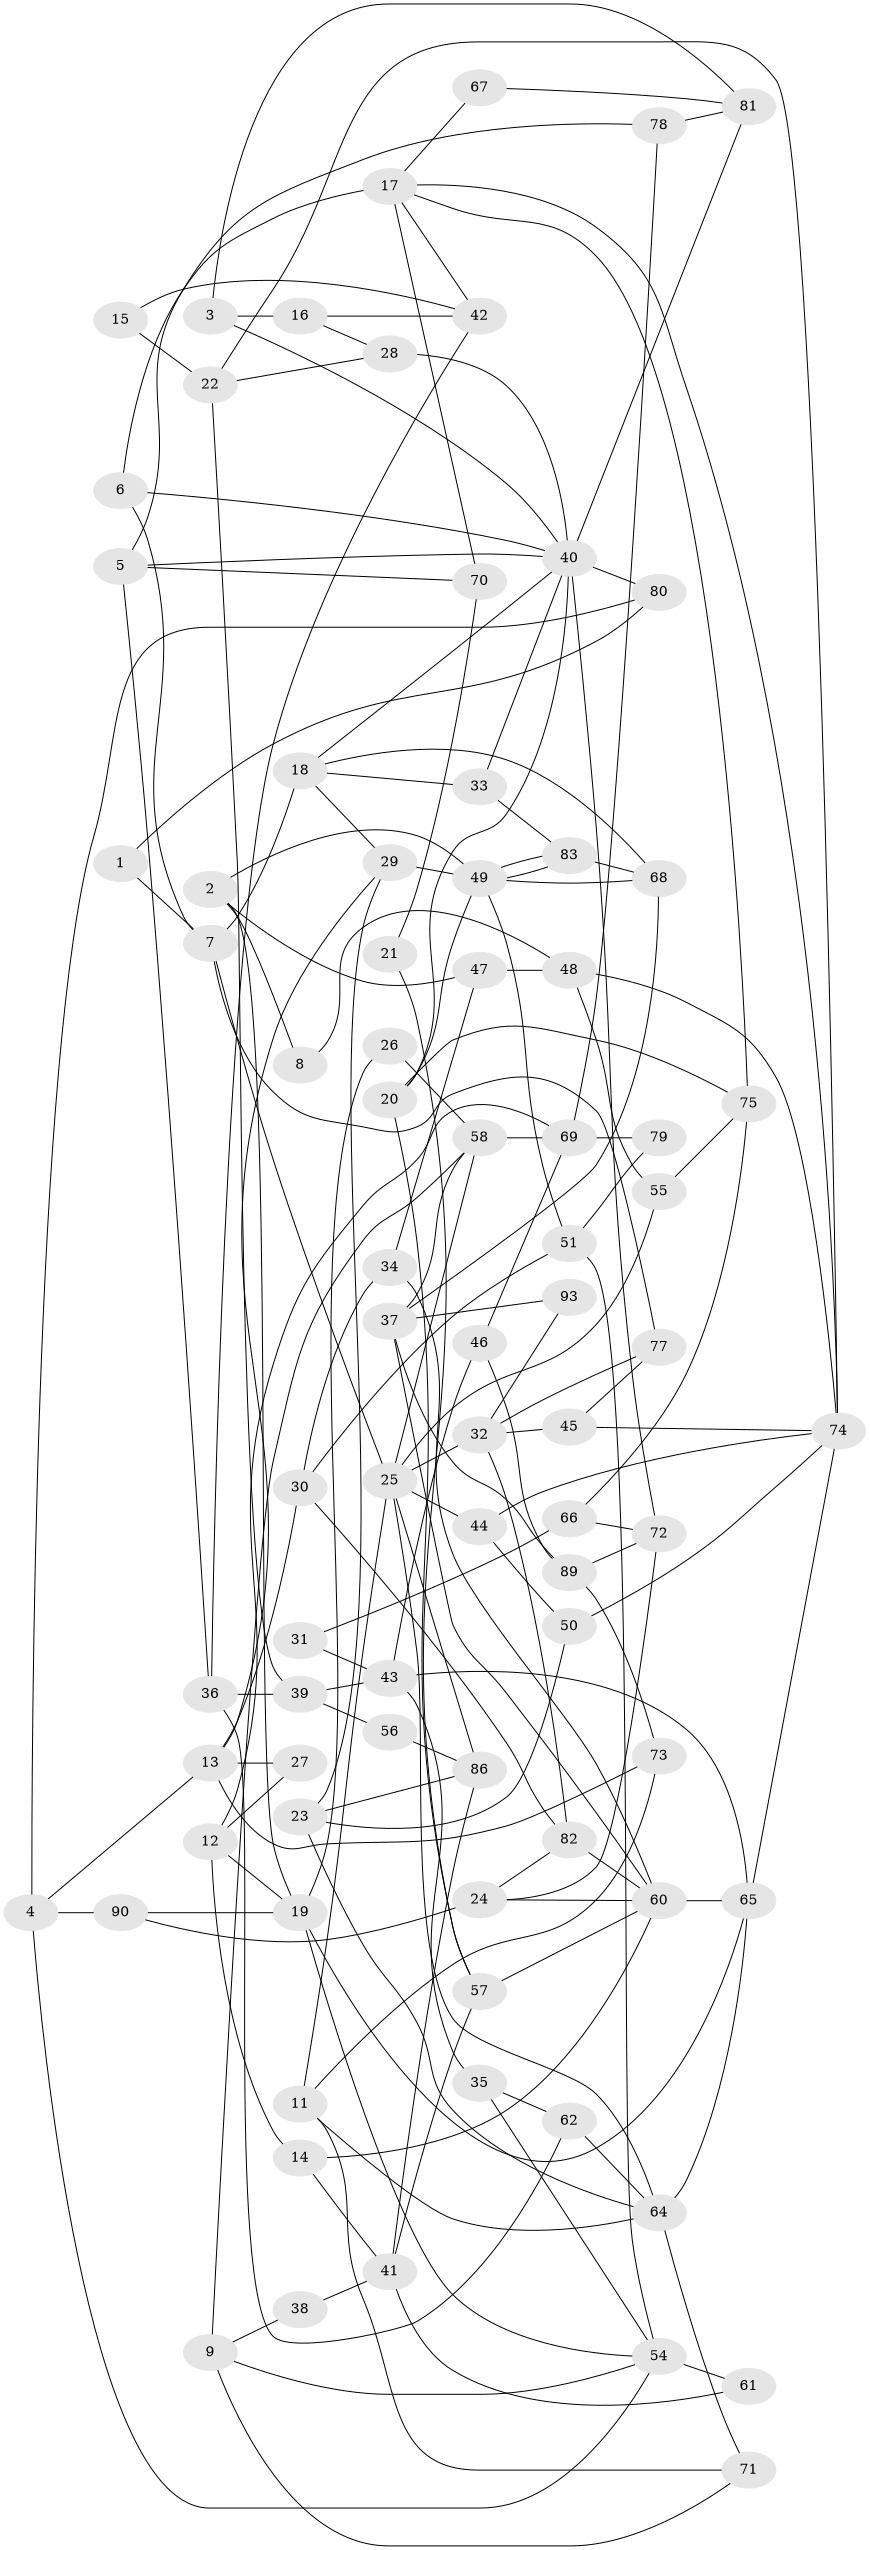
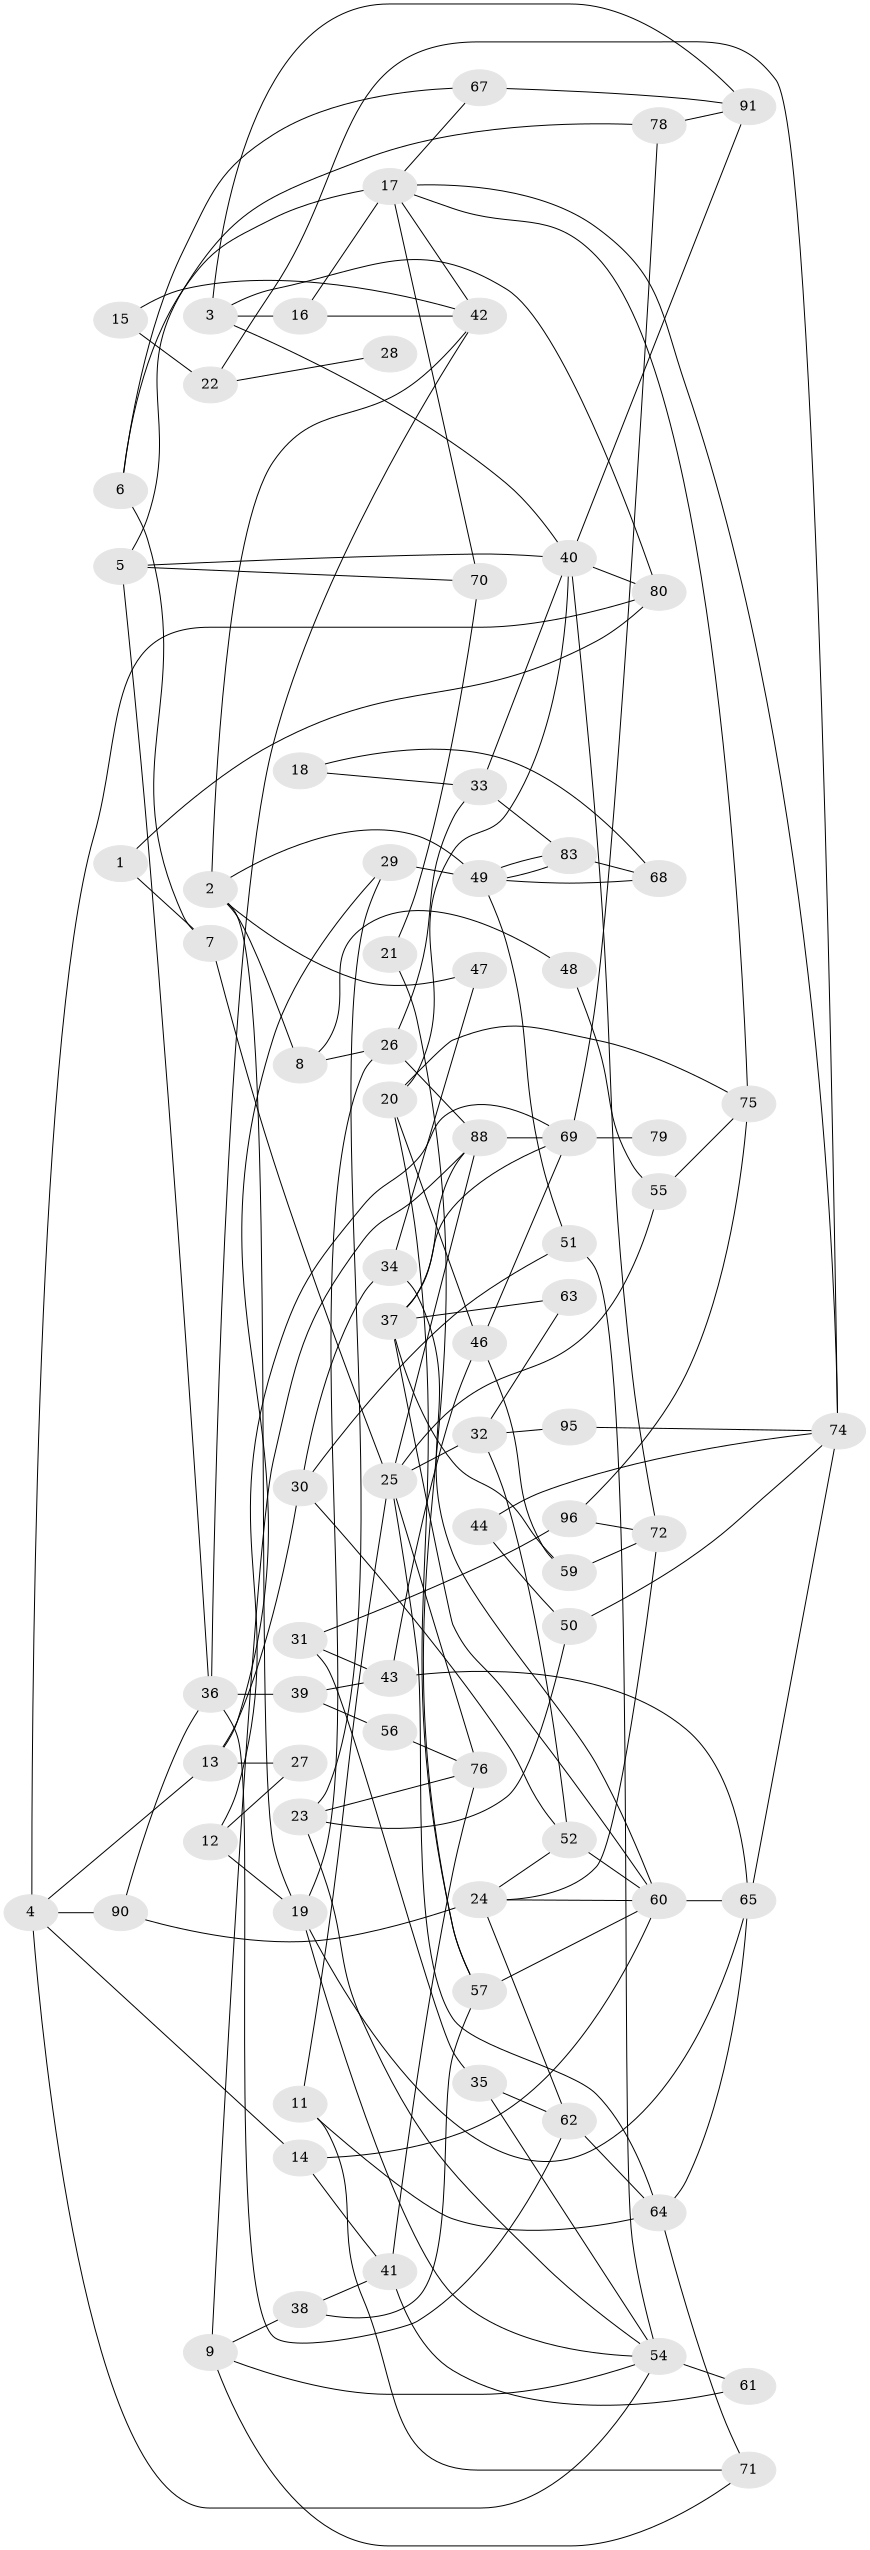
node "81": label "81" -> "91"
edge "3" -- "80": added
edge "16" -- "28": now "16" -- "17"
edge "28" -- "40": removed
edge "6" -- "40": now "6" -- "67"
edge "42" -- "2": added
edge "40" -- "18": removed
edge "18" -- "29": removed
edge "18" -- "7": removed
edge "33" -- "26": added
edge "47" -- "48": removed
edge "49" -- "20": now "46" -- "20"
edge "26" -- "8": added
edge "22" -- "39": removed
node "58": label "58" -> "88"
edge "48" -- "74": removed
edge "68" -- "37": now "69" -- "37"
edge "79" -- "51": removed
node "93": label "93" -> "63"
node "77": removed
node "45": label "45" -> "95"
edge "25" -- "44": removed
node "66": label "66" -> "96"
node "89": label "89" -> "59"
node "73": removed
node "86": label "86" -> "76"
node "82": label "82" -> "52"
edge "43" -- "35": now "31" -- "35"
edge "90" -- "19": now "90" -- "36"
edge "24" -- "62": added
edge "12" -- "14": now "4" -- "14"
edge "23" -- "64": now "23" -- "54"
edge "57" -- "41": now "57" -- "38"
